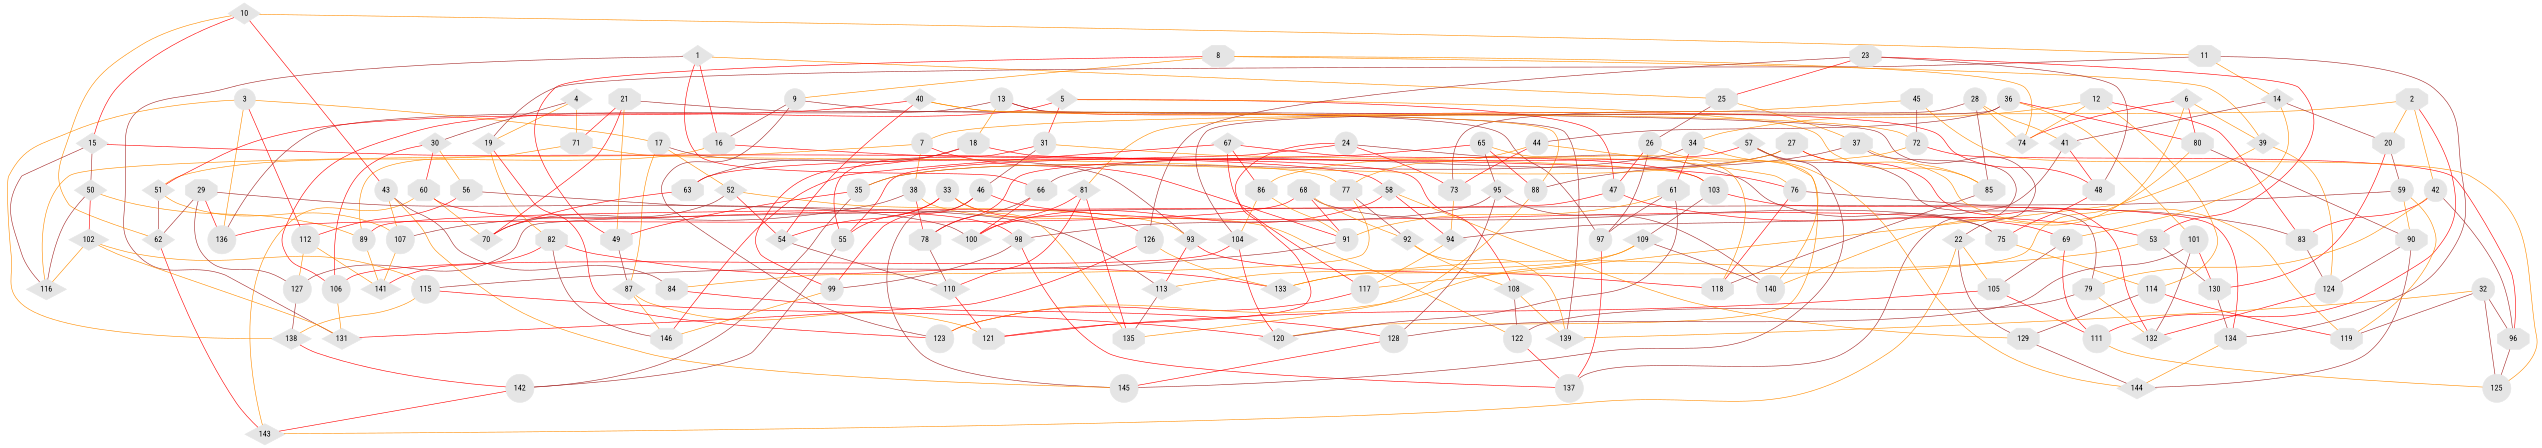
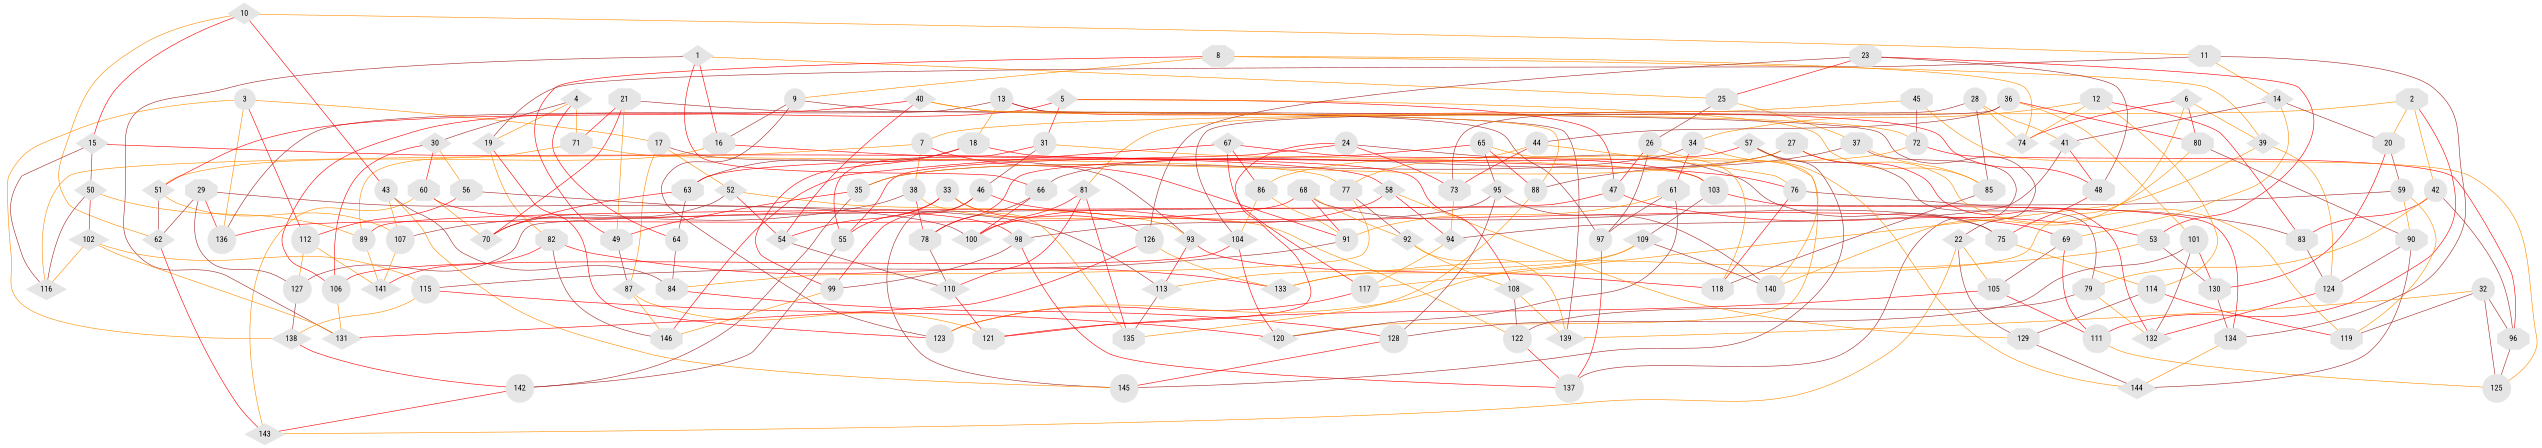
node "64": added
